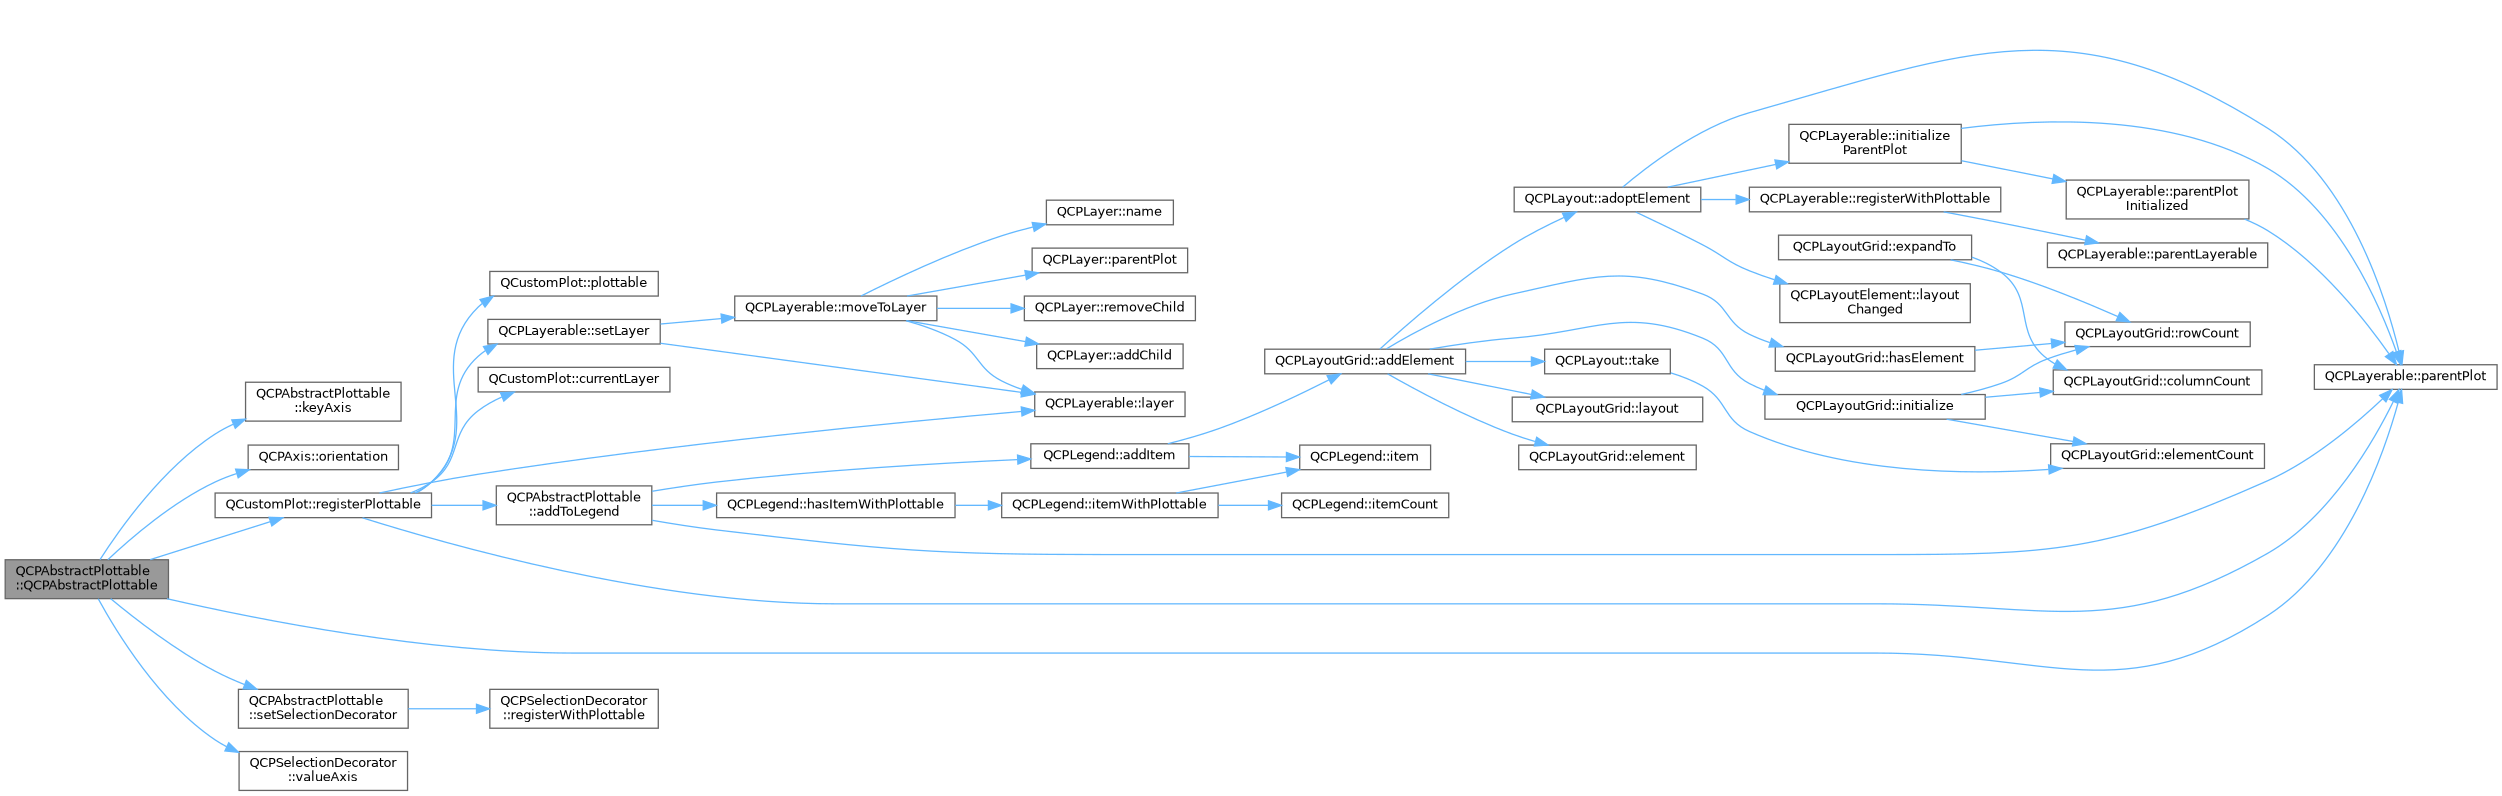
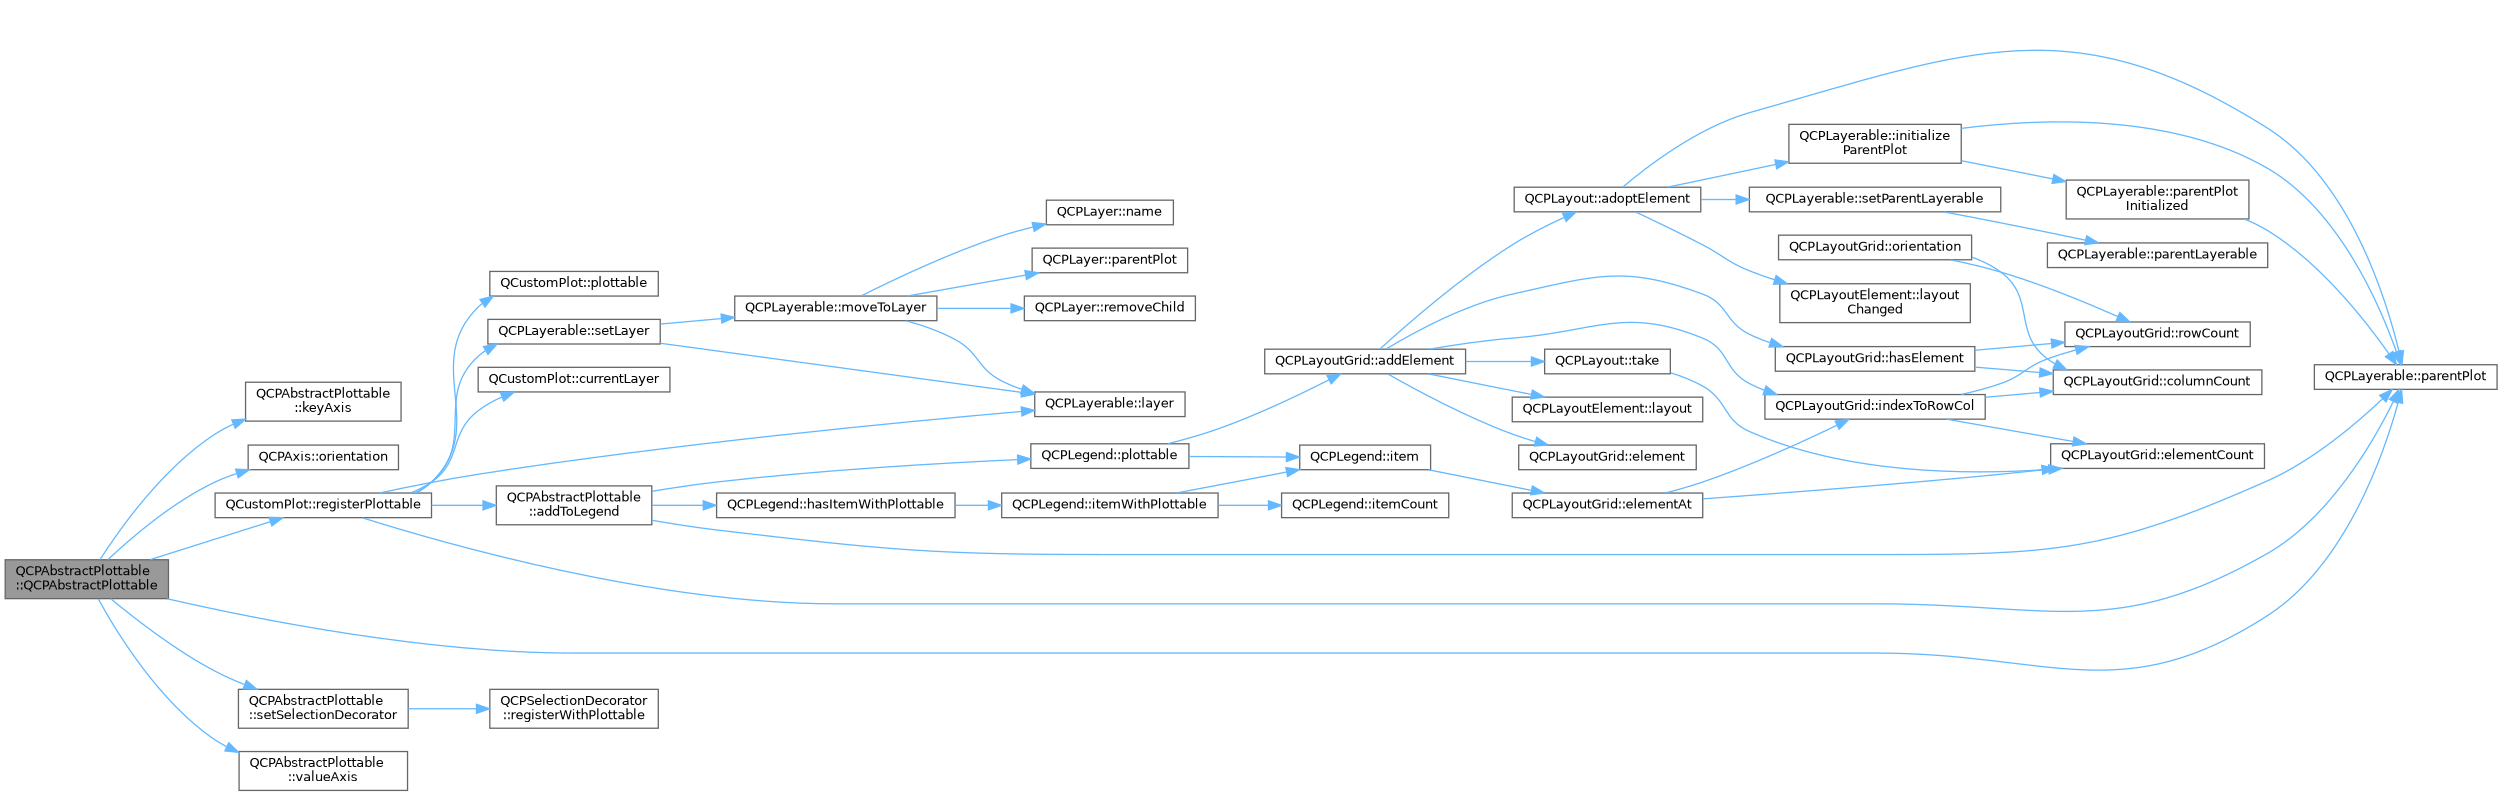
node "QCPLayerable::registerWithPlottable": label "QCPLayerable::registerWithPlottable" -> "QCPLayerable::setParentLayerable"
node "QCPLayoutGrid::expandTo": label "QCPLayoutGrid::expandTo" -> "QCPLayoutGrid::orientation"
node "QCPLayer::addChild": removed
edge "QCPLayoutGrid::hasElement" -> "QCPLayoutGrid::columnCount": added
node "QCPLayoutGrid::initialize": label "QCPLayoutGrid::initialize" -> "QCPLayoutGrid::indexToRowCol"
node "QCPLayoutGrid::layout": label "QCPLayoutGrid::layout" -> "QCPLayoutElement::layout"
node "QCPLegend::addItem": label "QCPLegend::addItem" -> "QCPLegend::plottable"
node "QCPLayoutGrid::elementAt": added
node "QCPSelectionDecorator ::valueAxis": label "QCPSelectionDecorator ::valueAxis" -> "QCPAbstractPlottable ::valueAxis"
